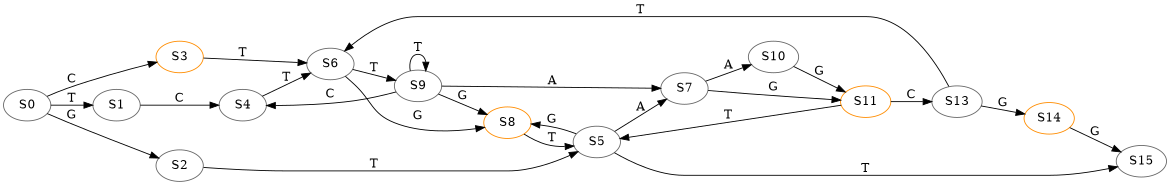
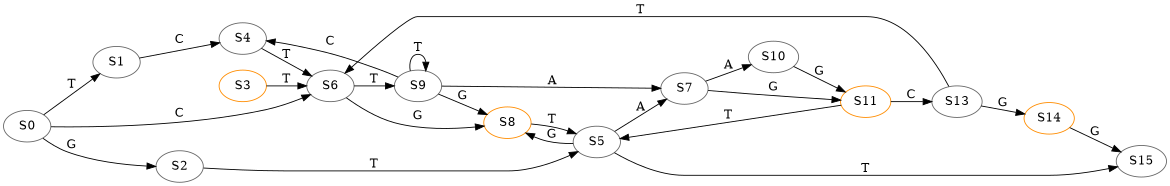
edge "S0" -> "S3": now "S0" -> "S6"
